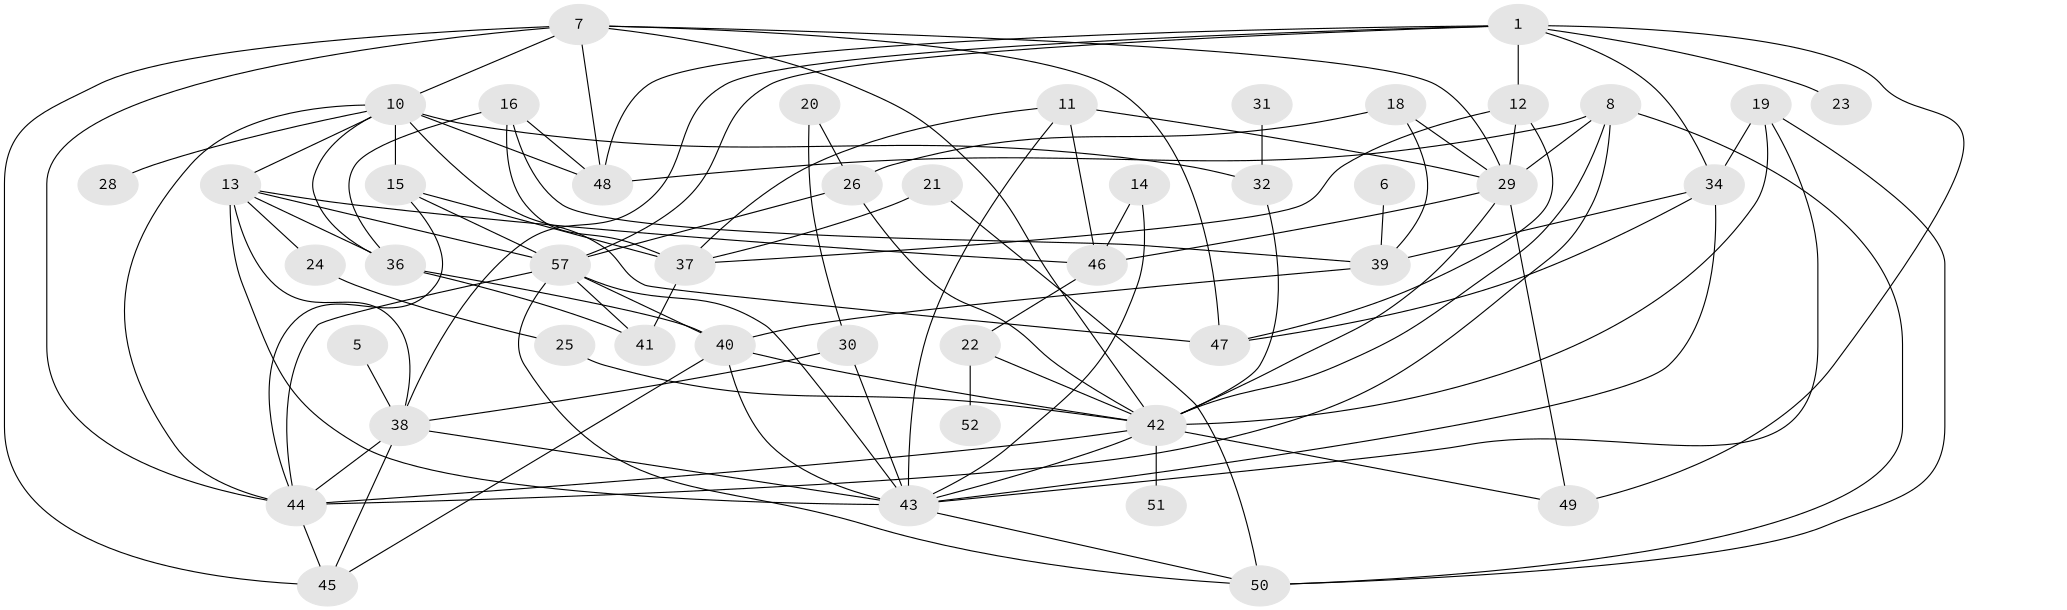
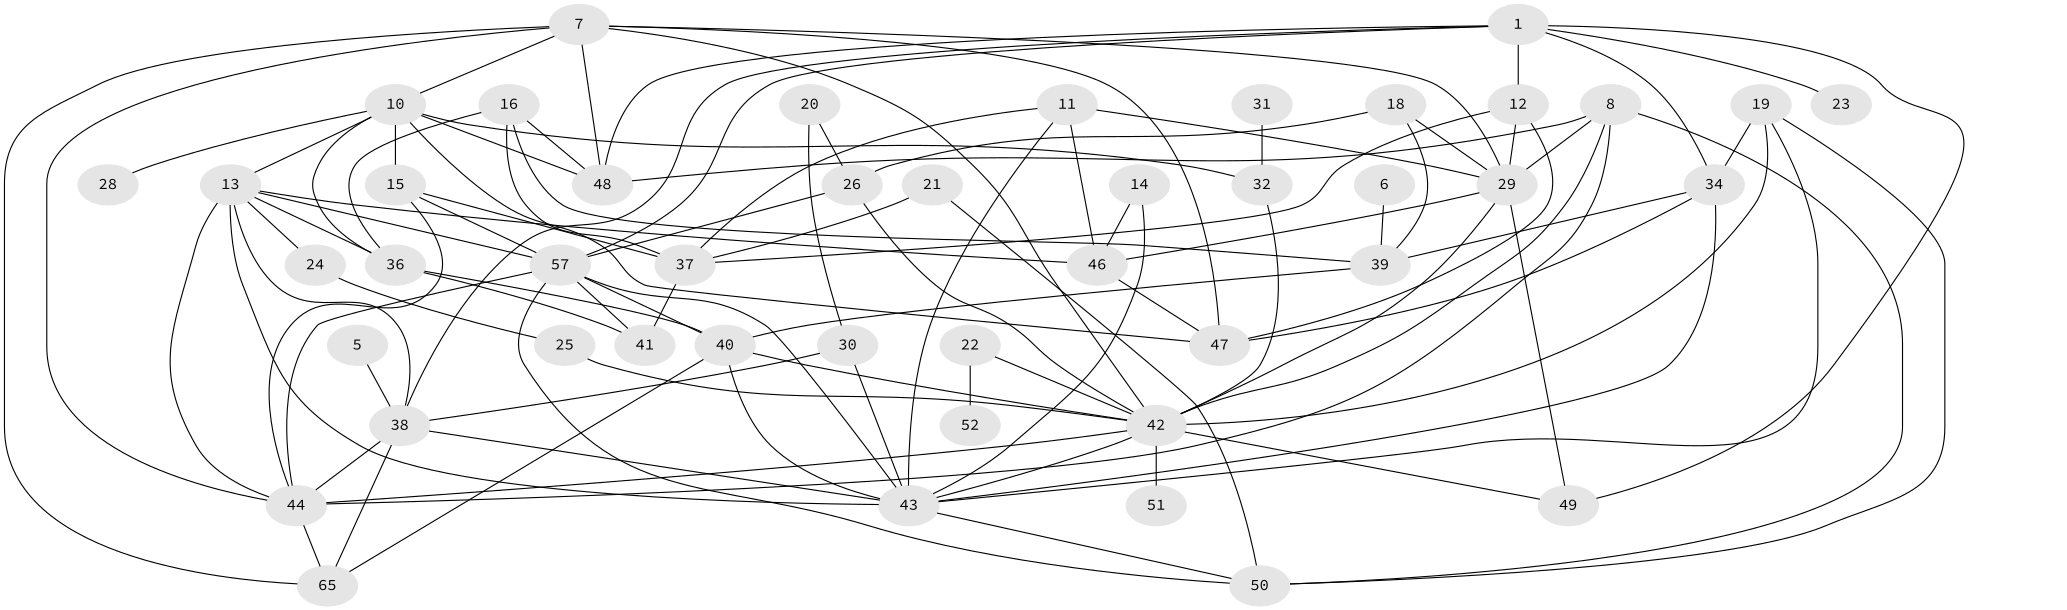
edge "10" -- "44": now "13" -- "44"
edge "46" -- "22": now "46" -- "47"
node "45": label "45" -> "65"
